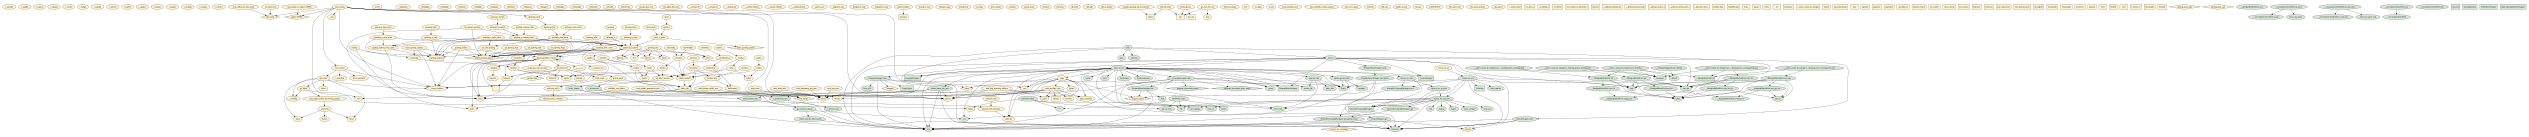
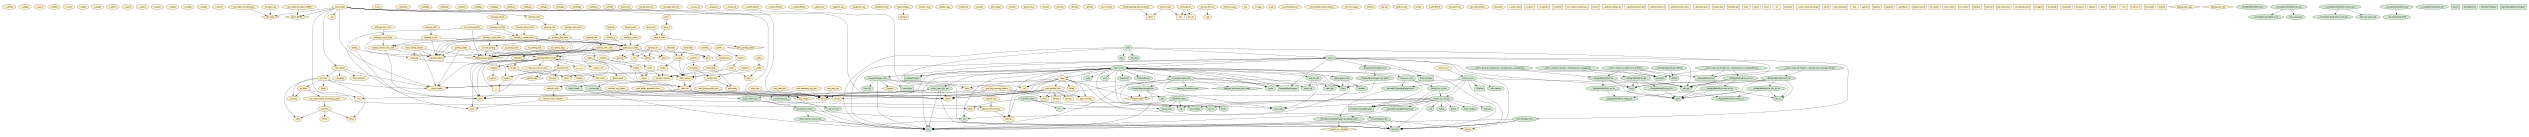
edge "rpl_mbrtoc32" -> "gettext_quote": now "quotearg_buffer_restyled" -> "gettext_quote"
edge "version_etc_arn" -> "next": removed
edge "ProgramNameWrapper::get_global" -> "from_ptr": now "ProgramNameWrapper::new" -> "from_ptr"
